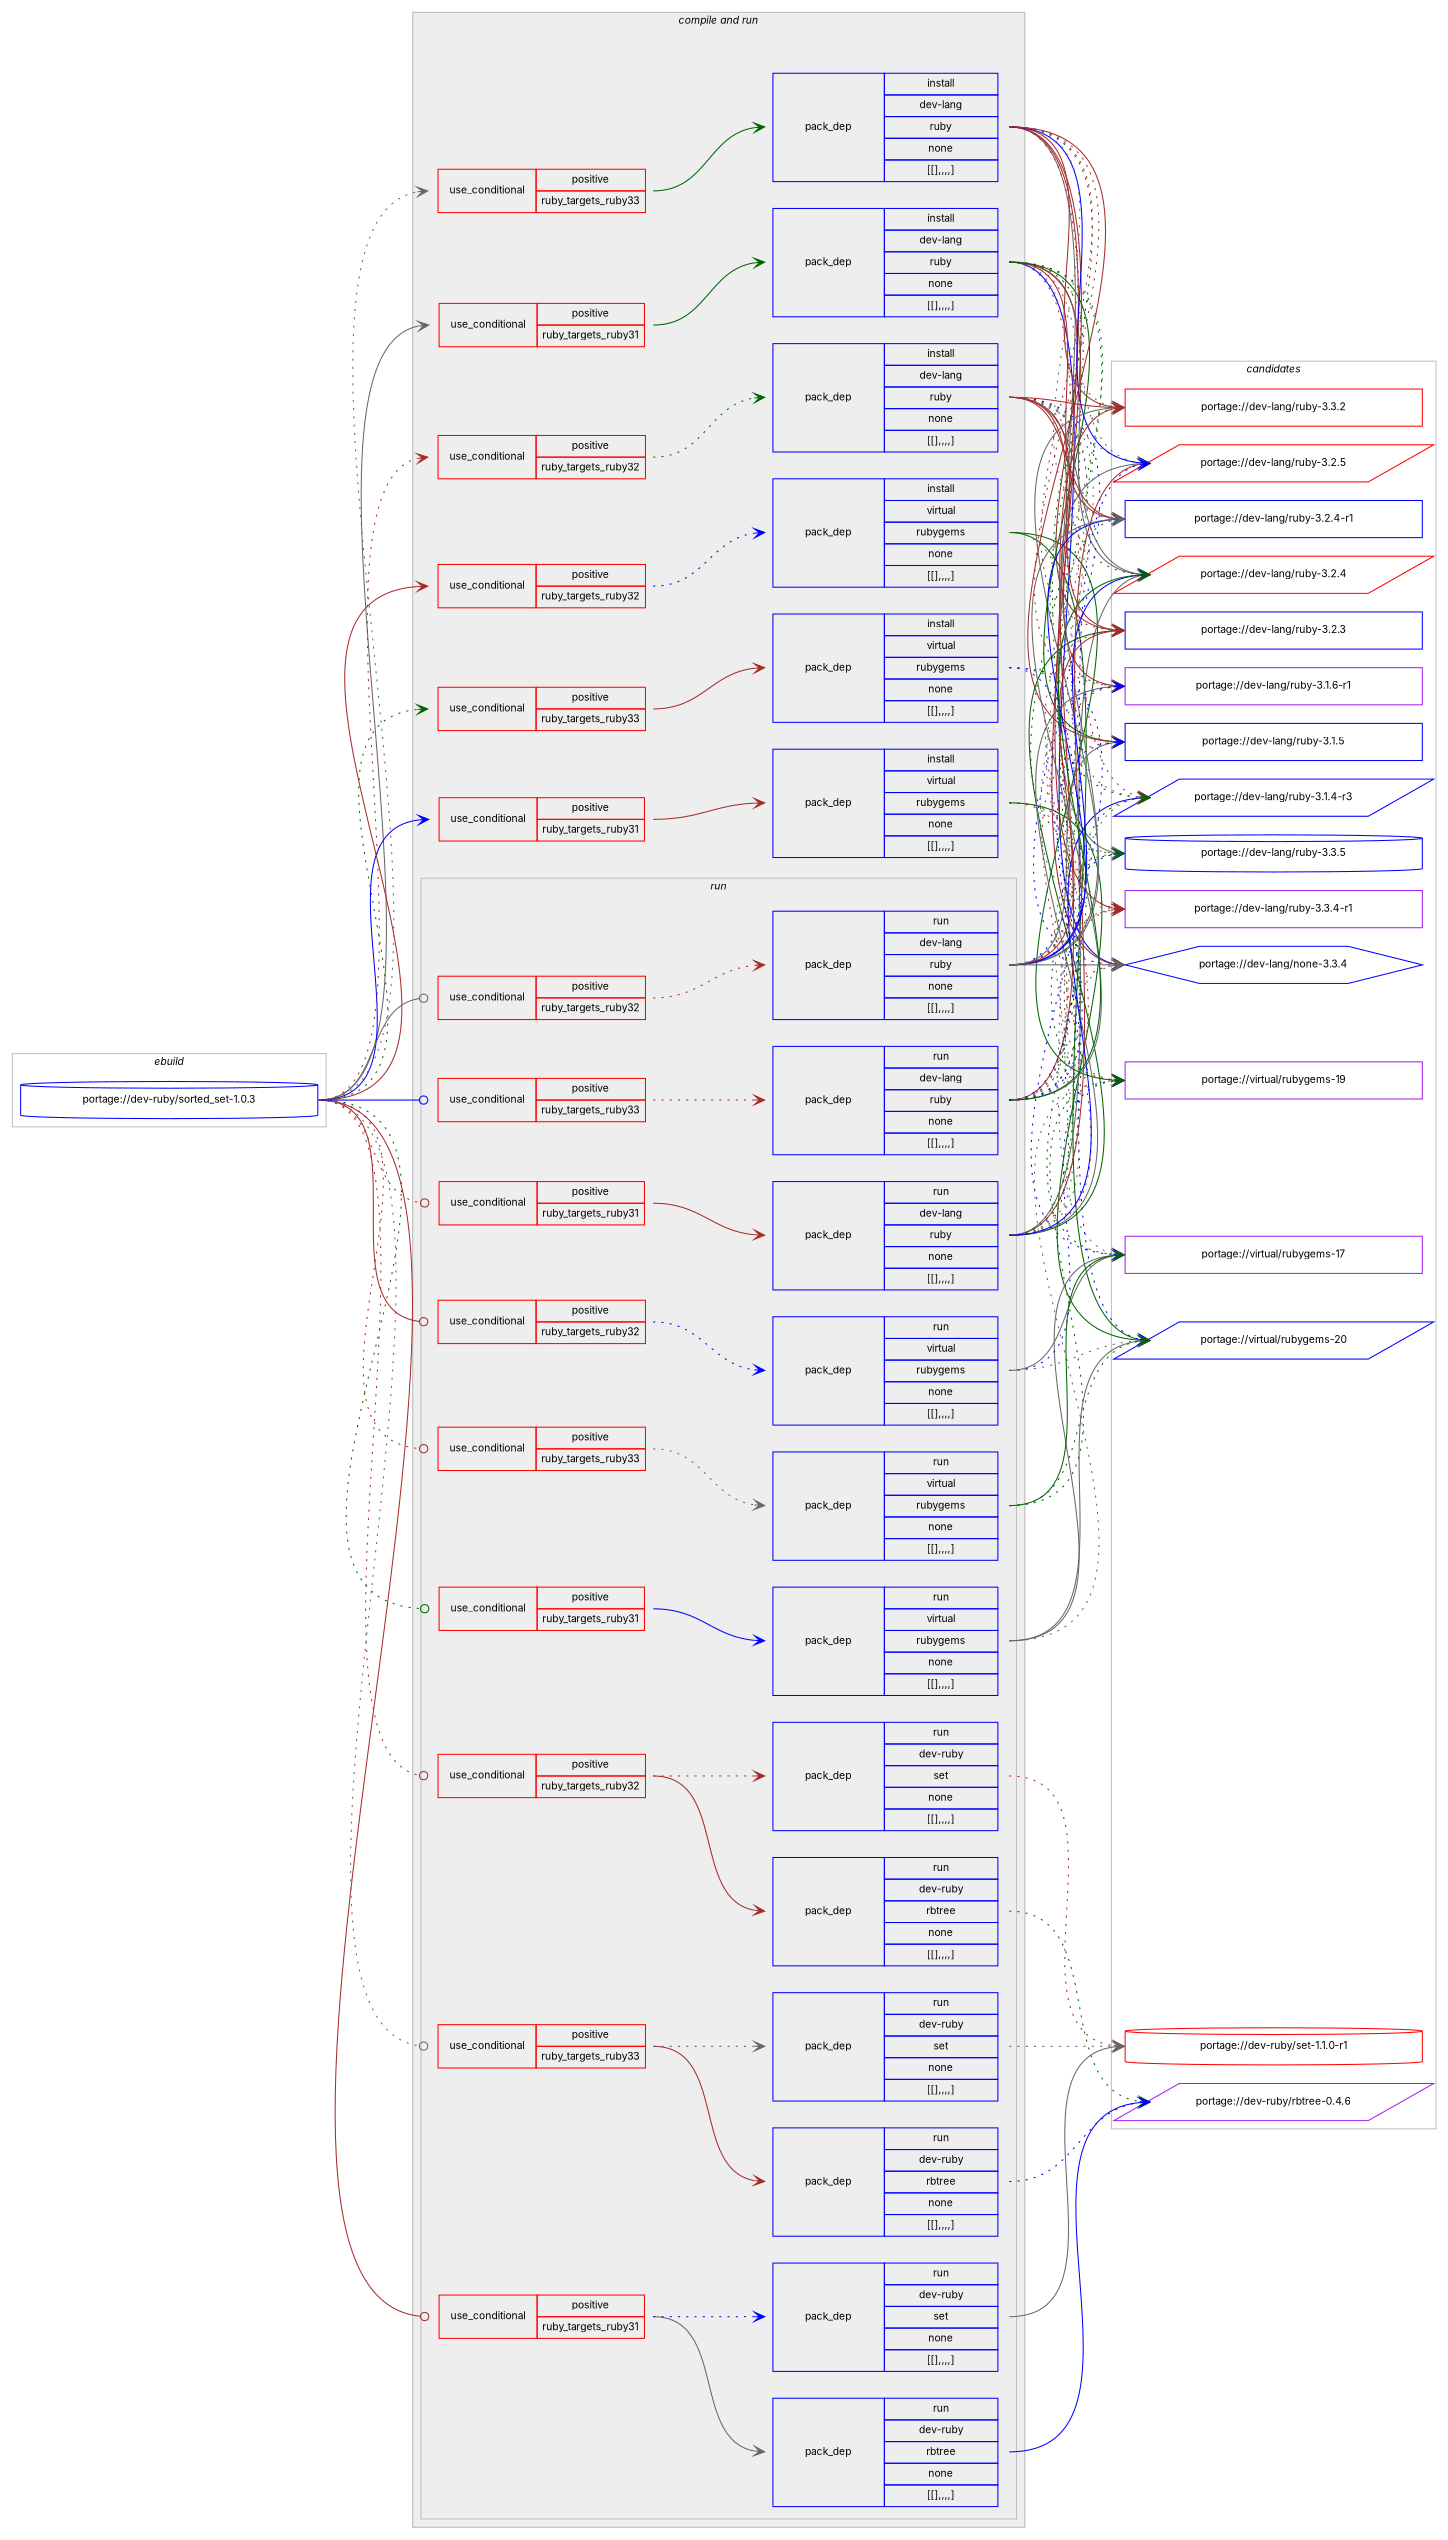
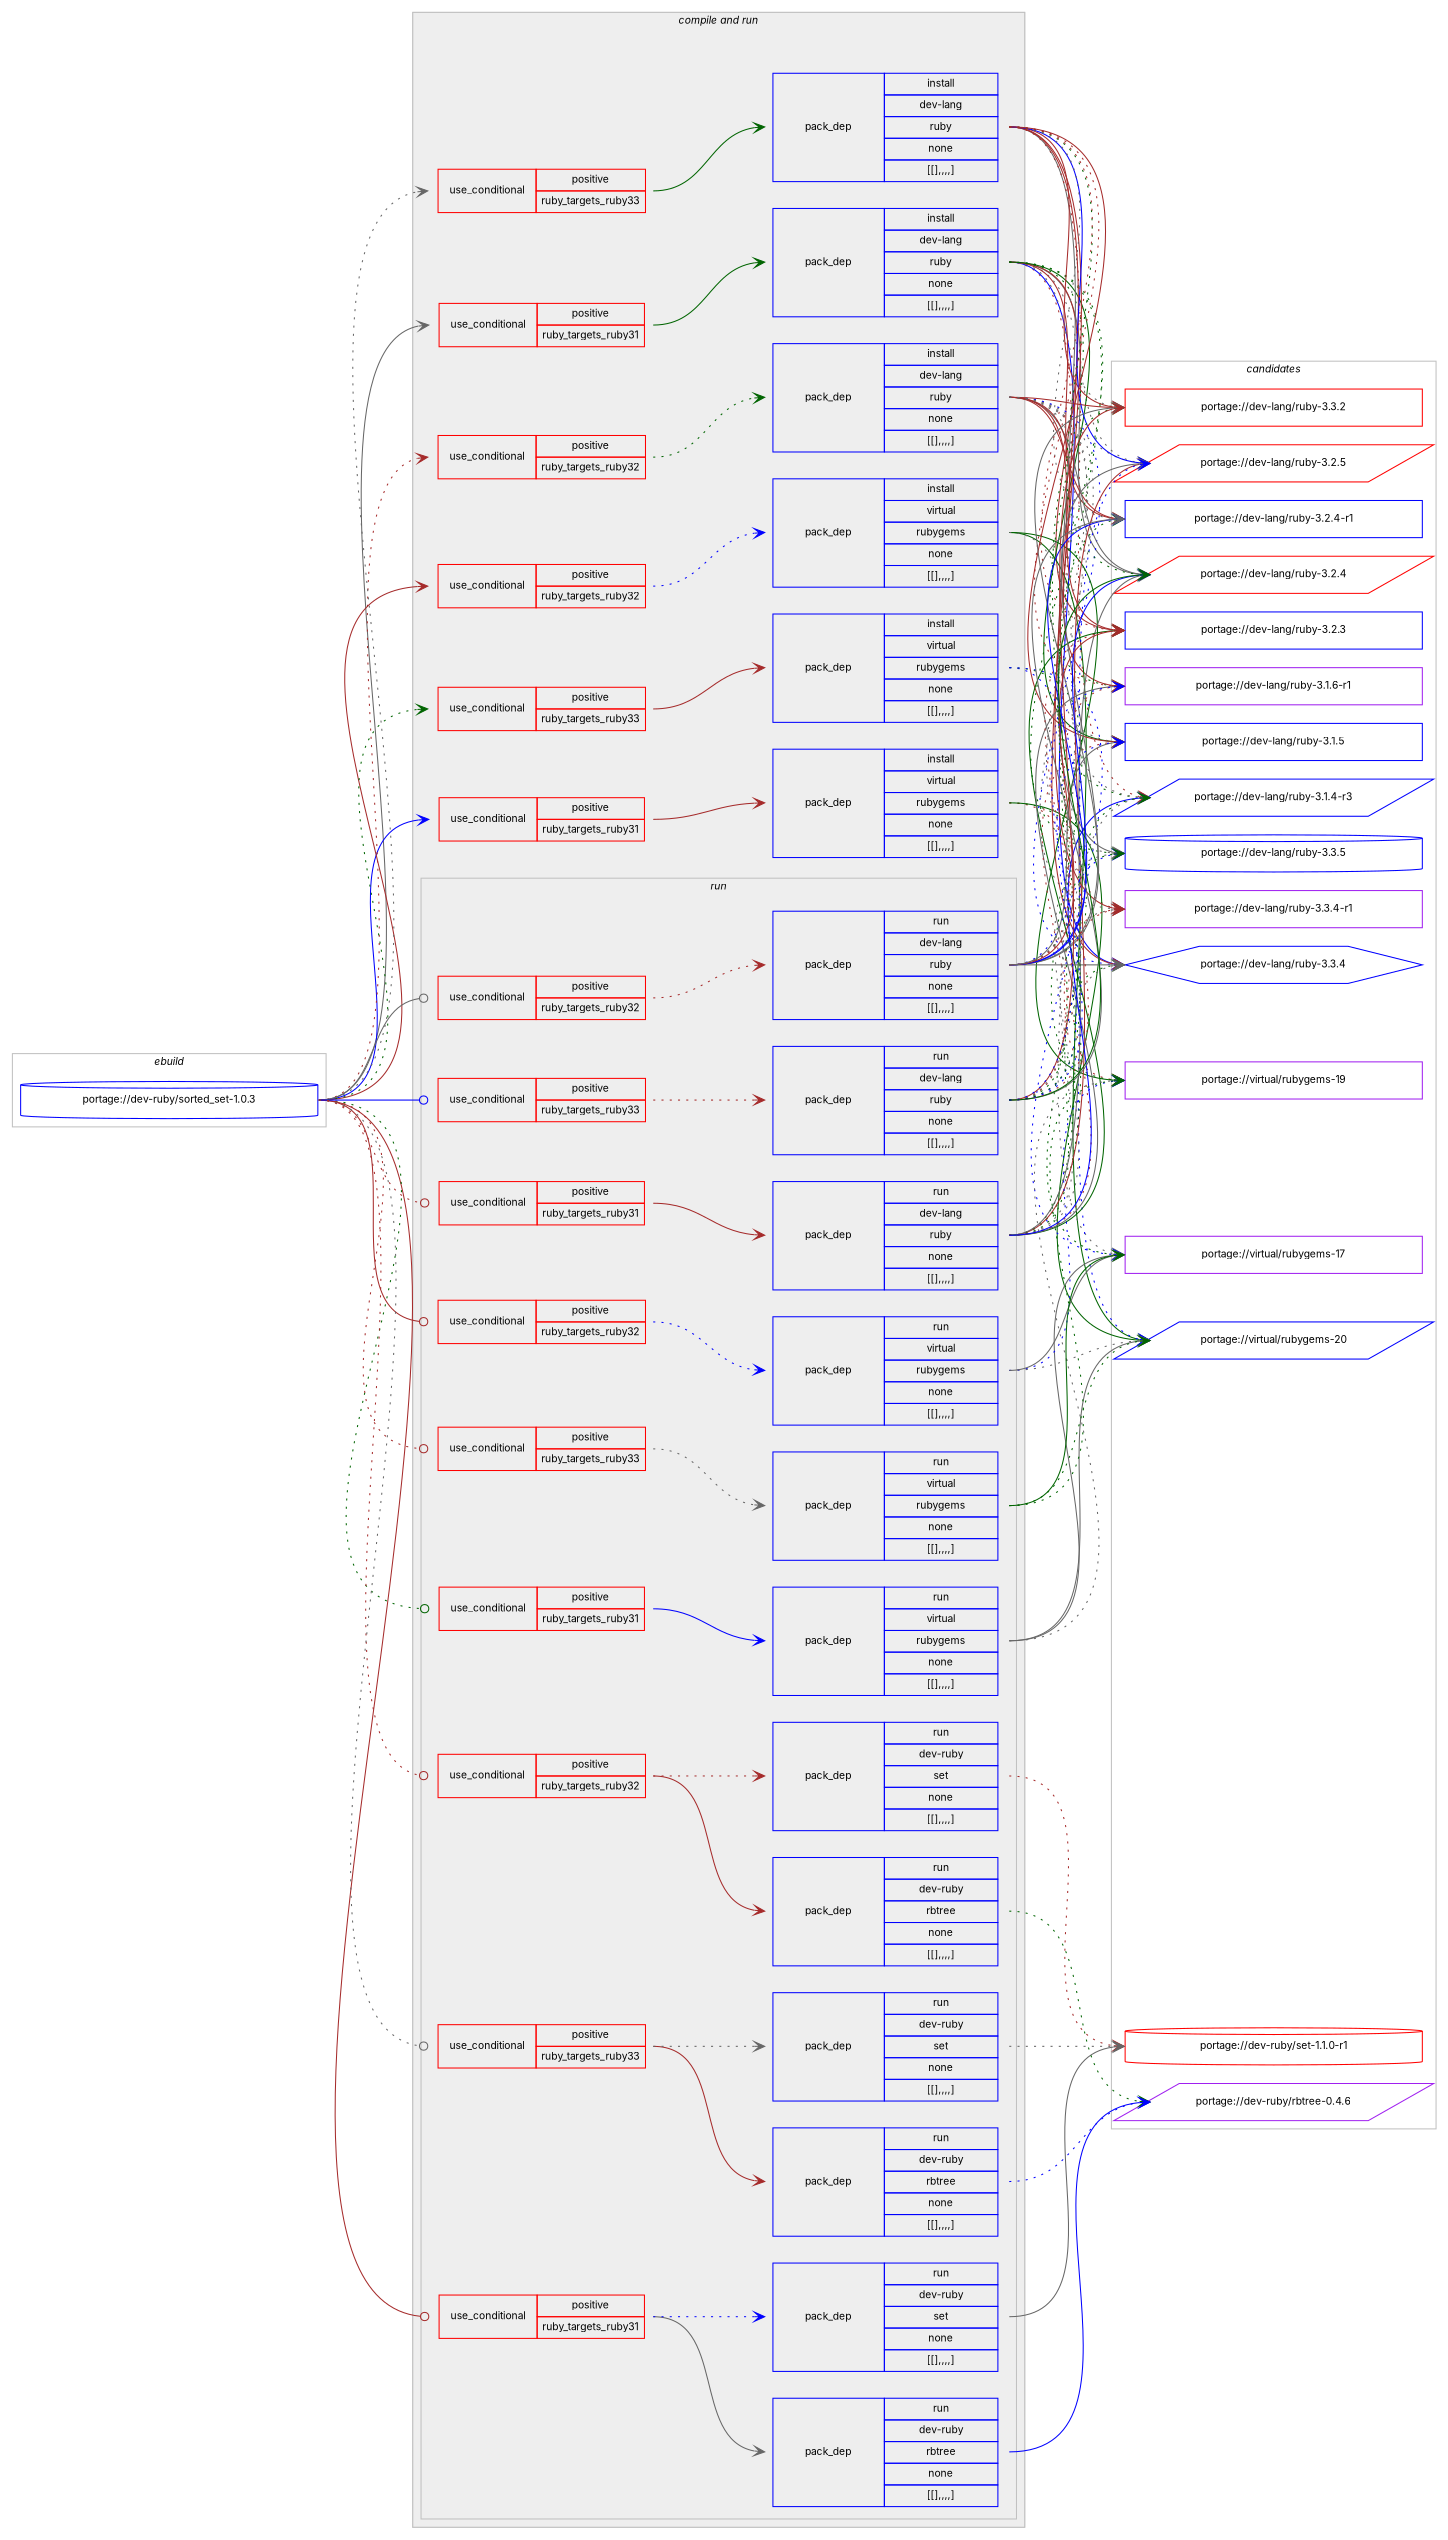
node "portage://dev-lang/none-3.3.4": label "portage://dev-lang/none-3.3.4" -> "portage://dev-lang/ruby-3.3.4"
